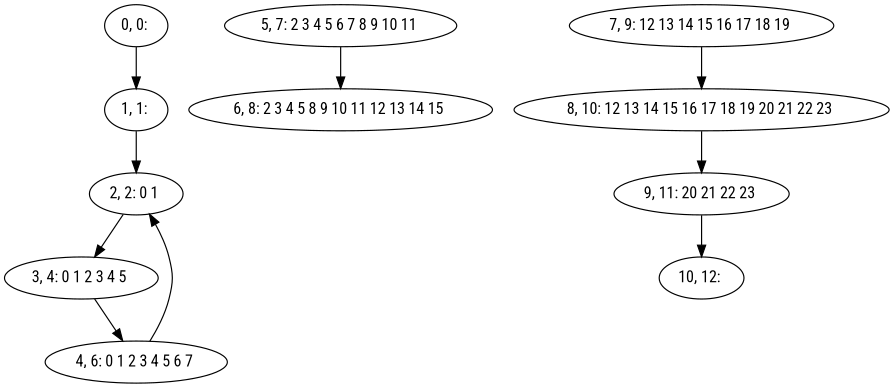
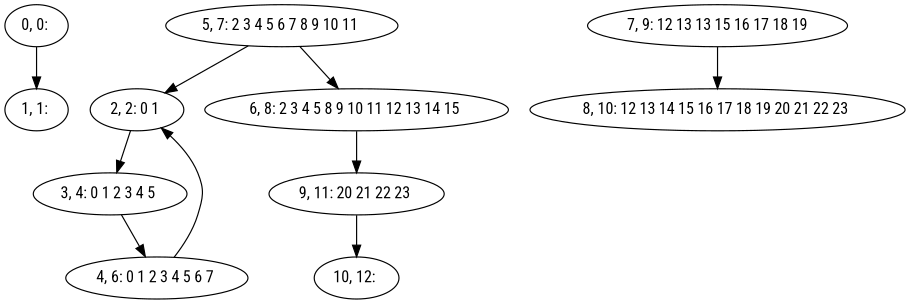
node "7, 9: 12 13 14 15 16 17 18 19": label "7, 9: 12 13 14 15 16 17 18 19" -> "7, 9: 12 13 13 15 16 17 18 19"
edge "1, 1:" -> "2, 2: 0 1": now "5, 7: 2 3 4 5 6 7 8 9 10 11" -> "2, 2: 0 1"
edge "8, 10: 12 13 14 15 16 17 18 19 20 21 22 23" -> "9, 11: 20 21 22 23": now "6, 8: 2 3 4 5 8 9 10 11 12 13 14 15" -> "9, 11: 20 21 22 23"
